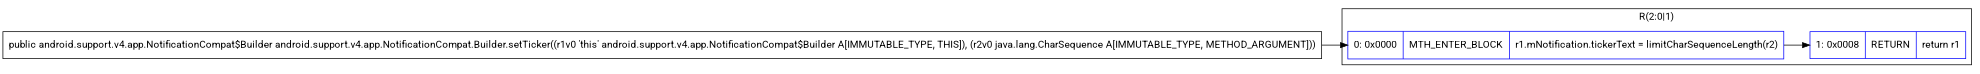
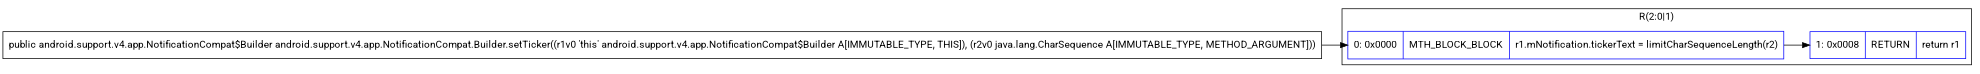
node "0: 0x0000": text "MTH_ENTER_BLOCK" -> "MTH_BLOCK_BLOCK"
